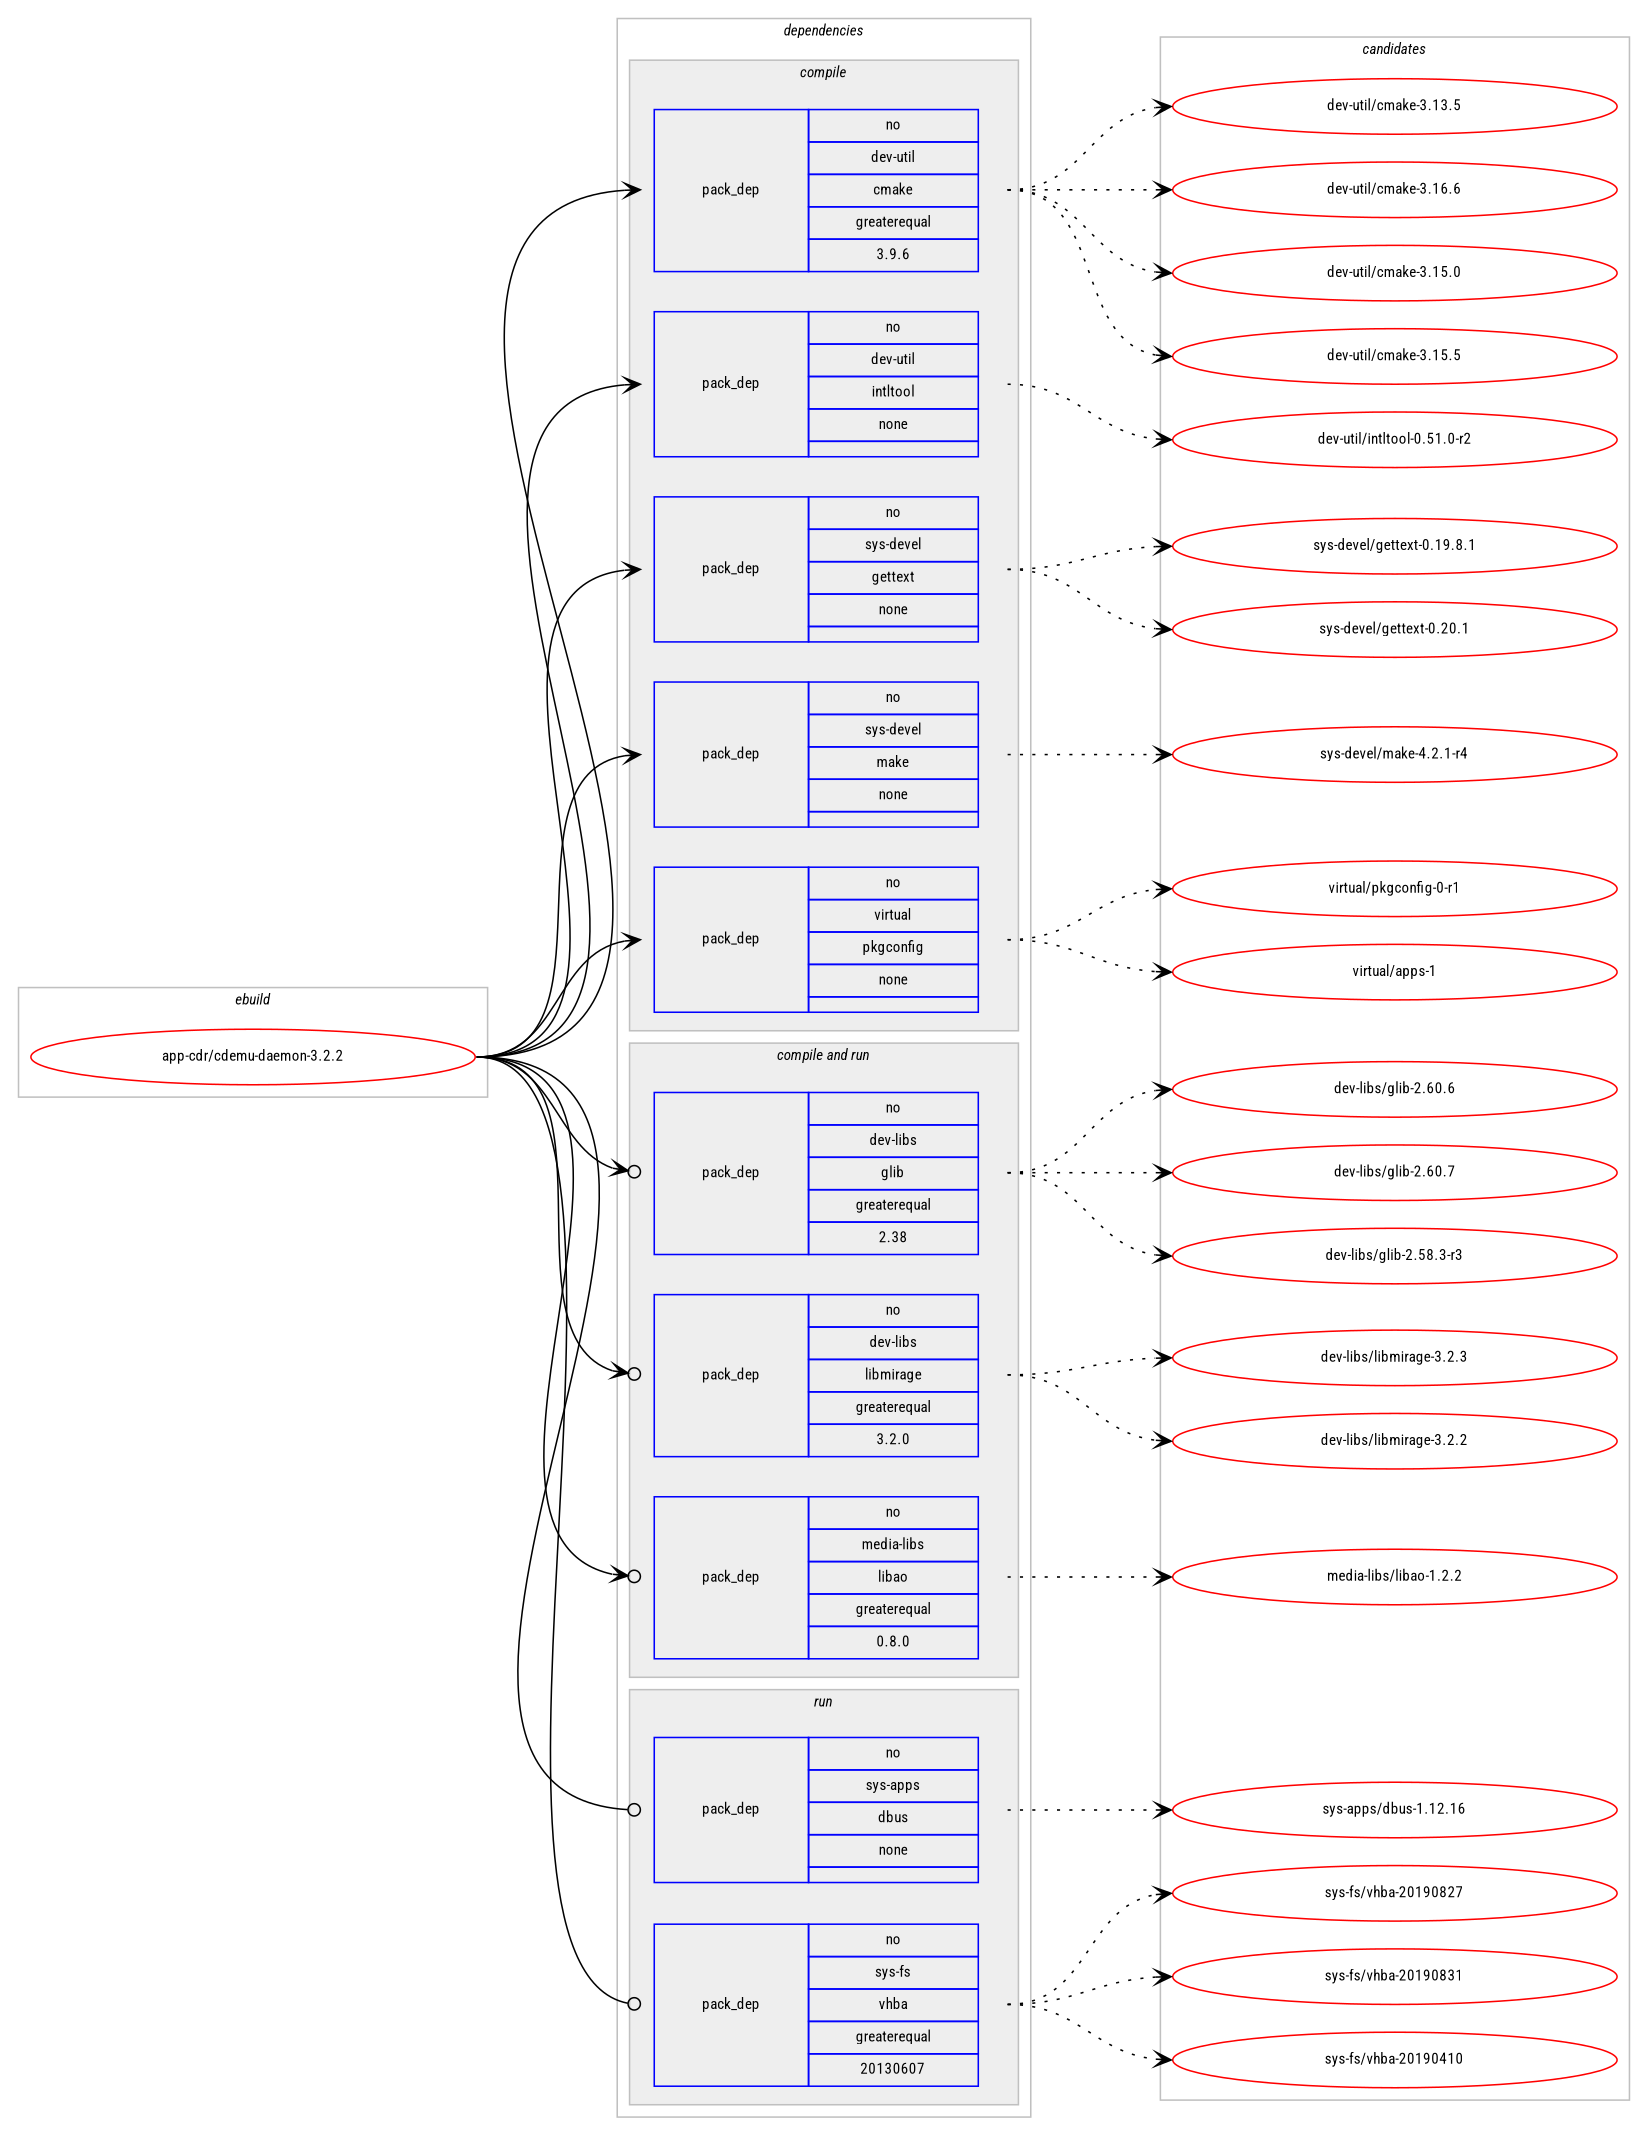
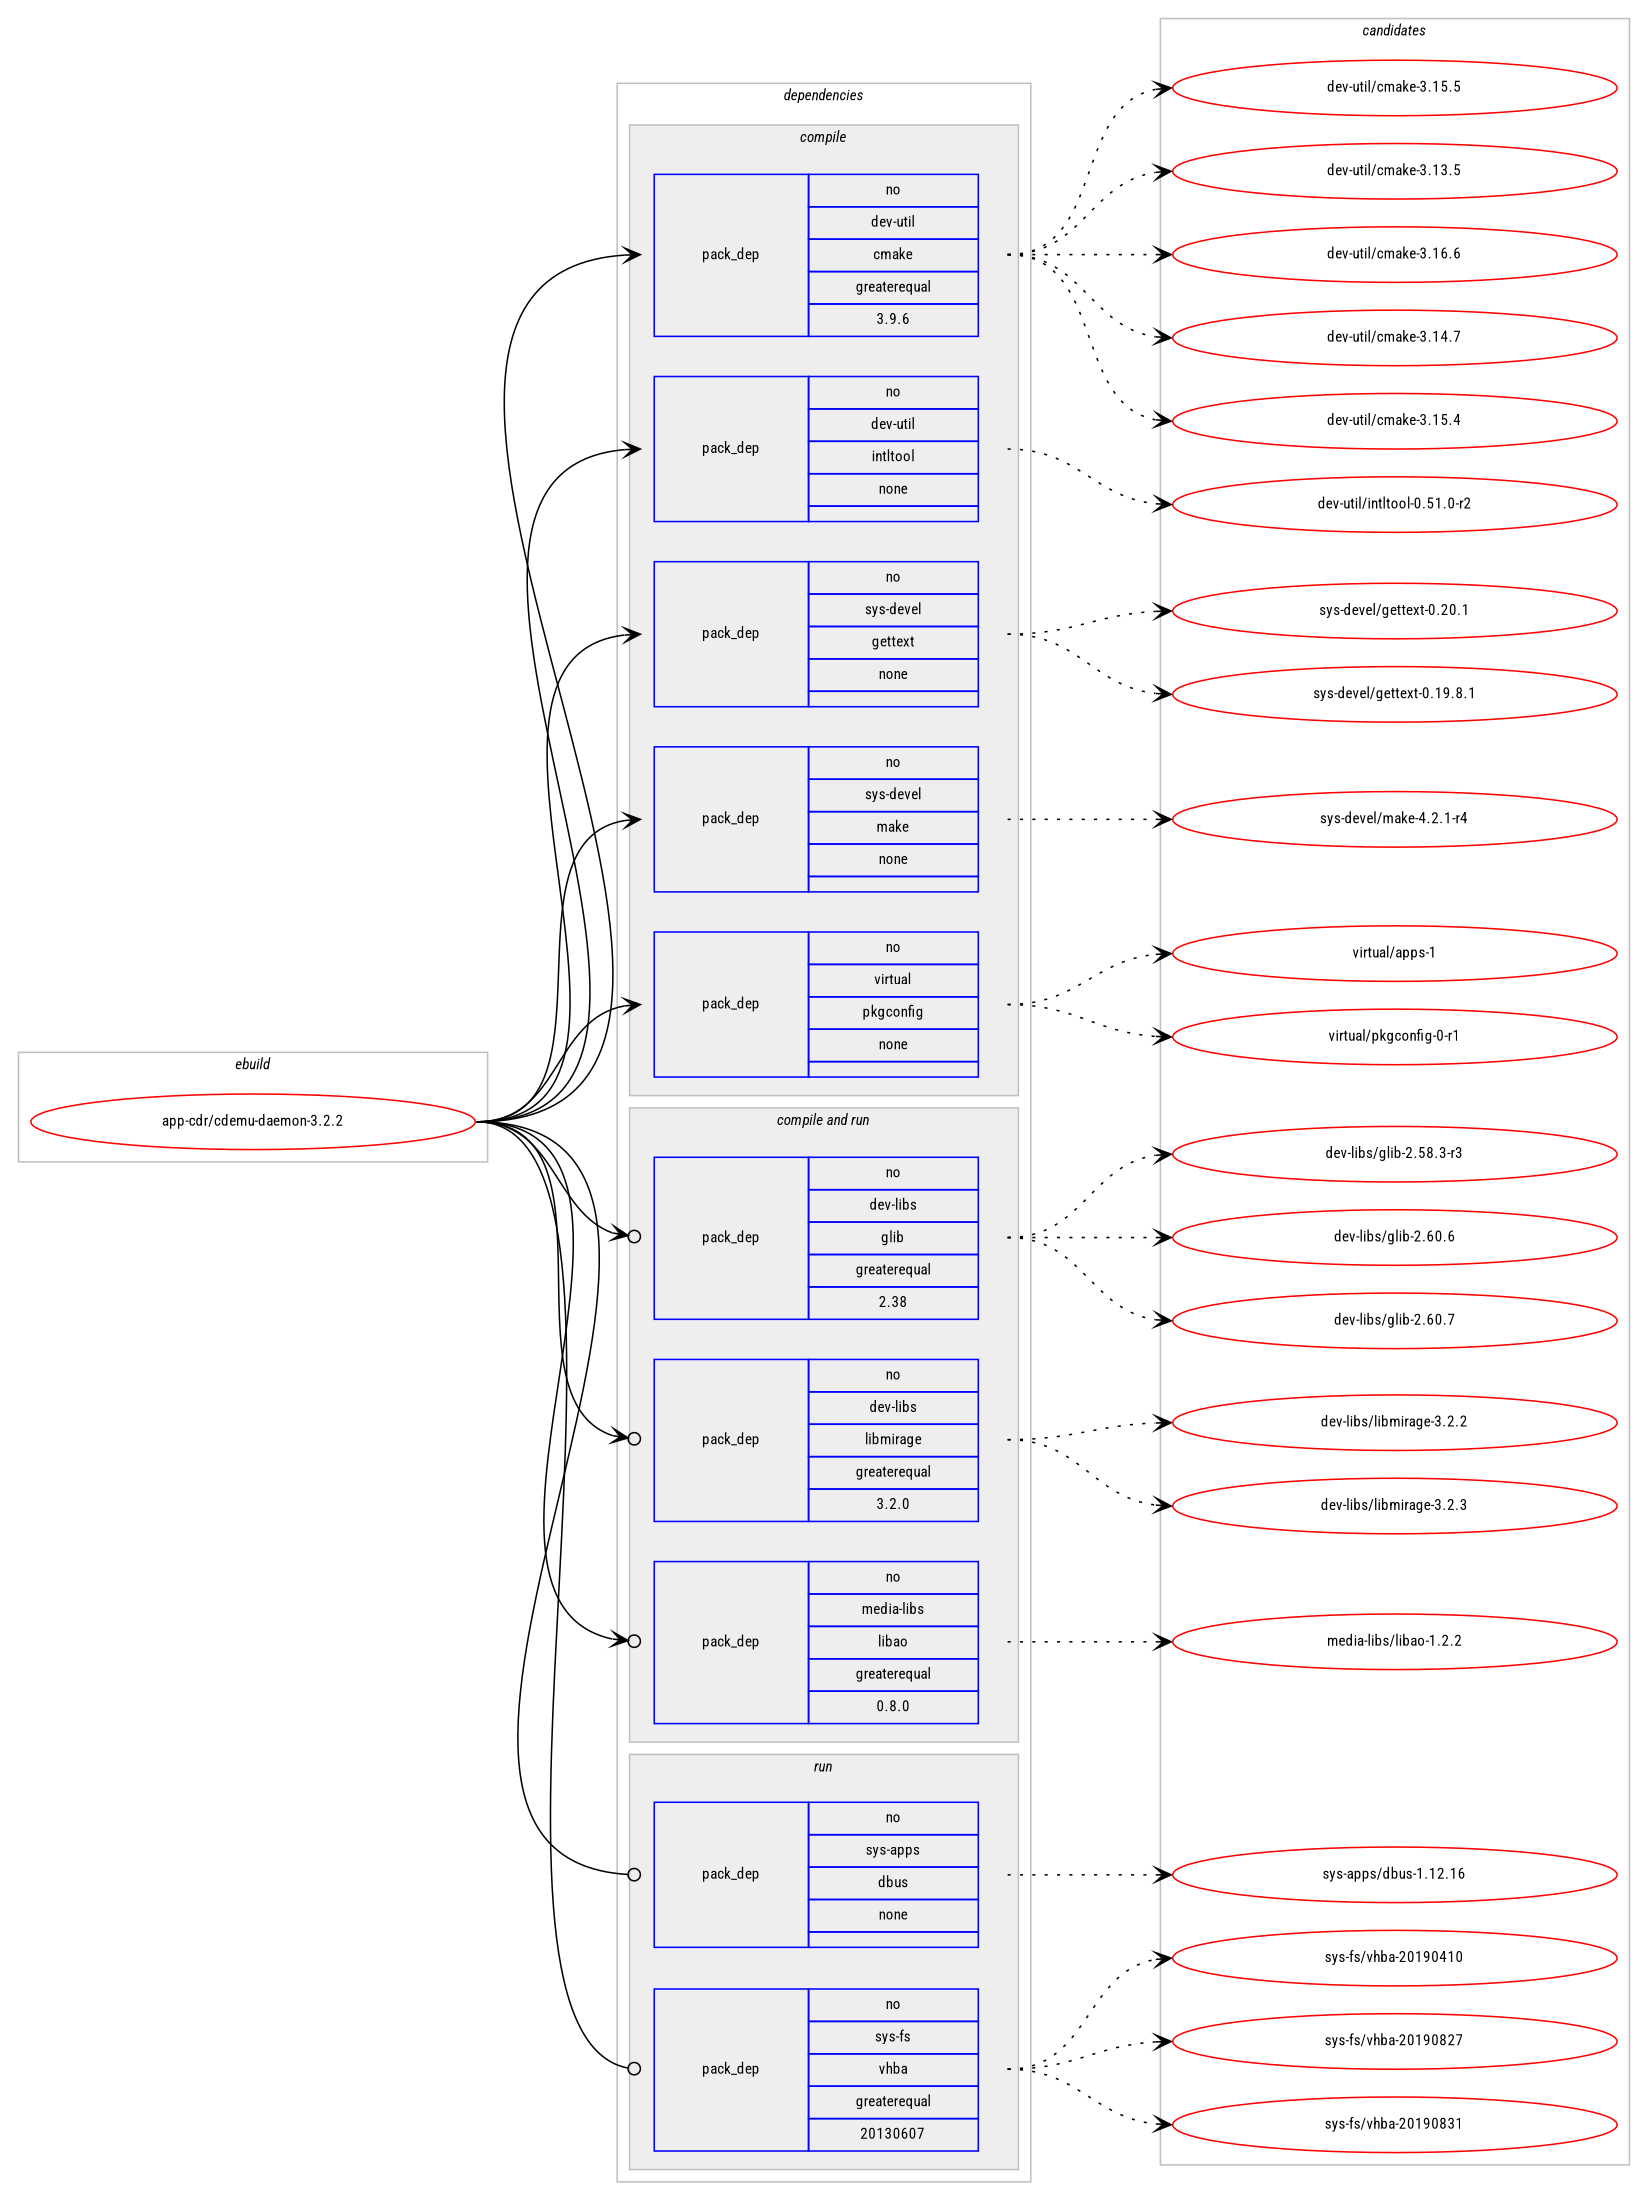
node "dev-util/cmake-3.15.0": label "dev-util/cmake-3.15.0" -> "dev-util/cmake-3.15.4"
node "dev-util/cmake-3.14.7": added
